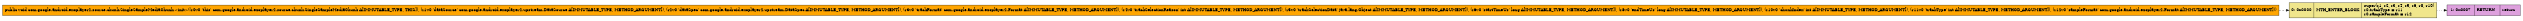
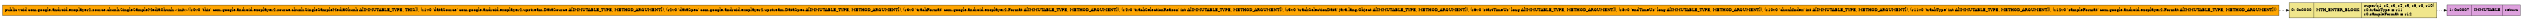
node "1: 0x0007": text "RETURN" -> "IMMUTABLE"
